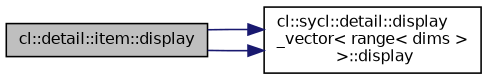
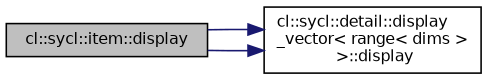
node "cl::detail::item::display": label "cl::detail::item::display" -> "cl::sycl::item::display"
